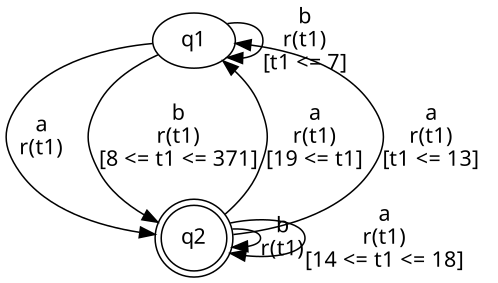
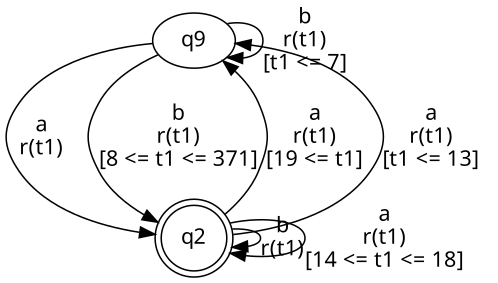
node "q1": label "q1" -> "q9"
